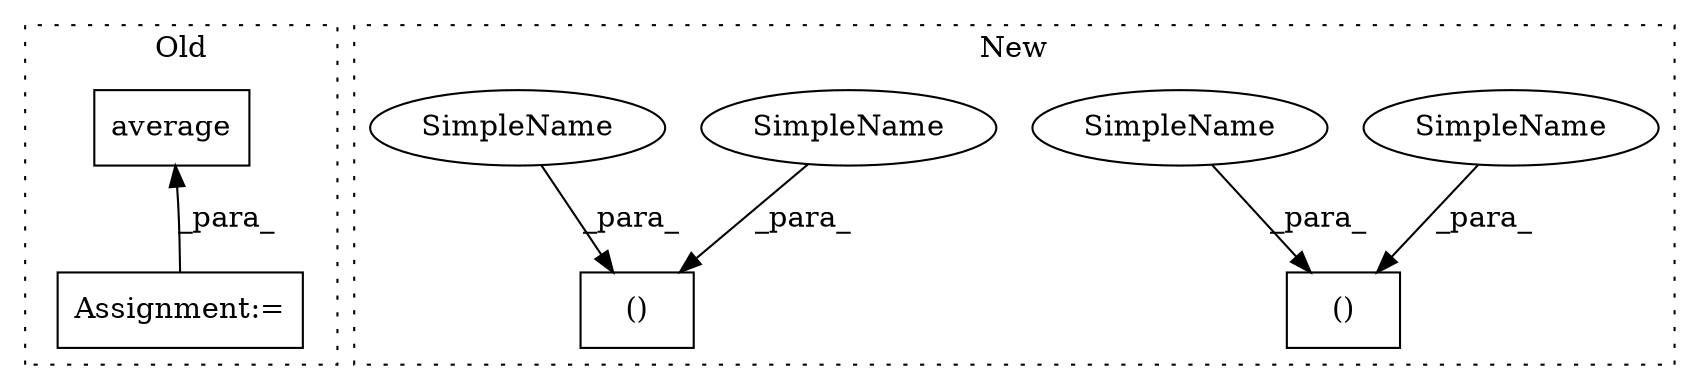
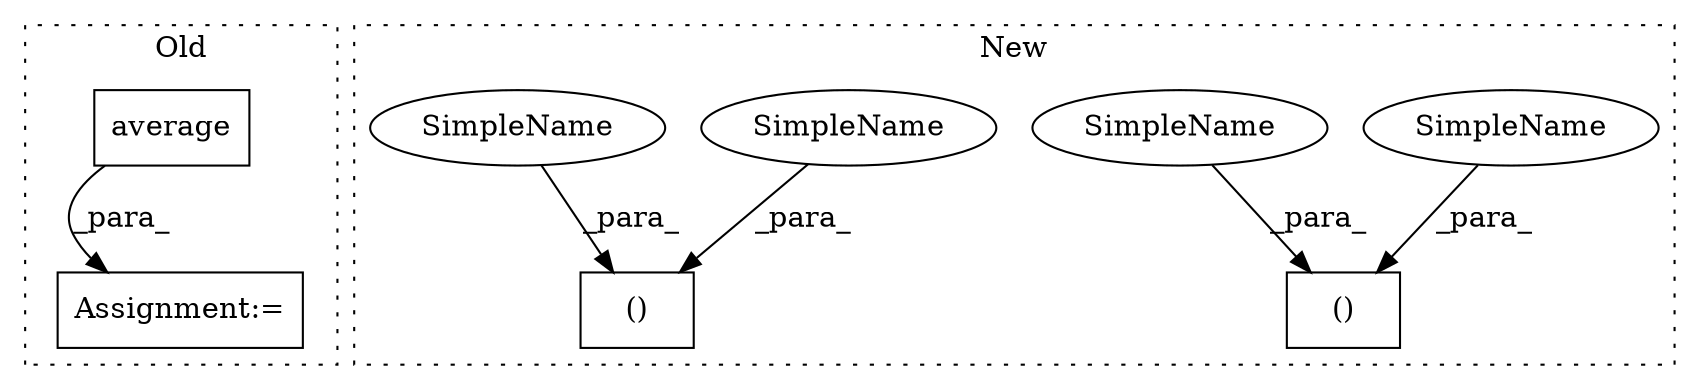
edge "Assignment:=" -> "average": reversed
